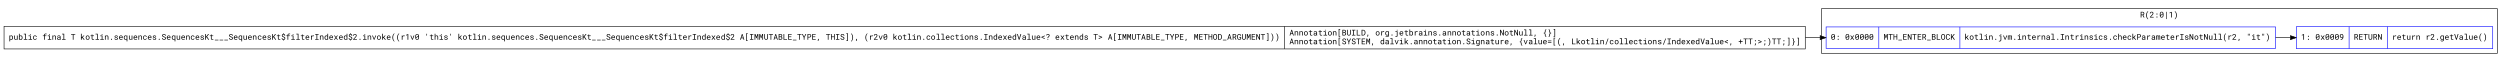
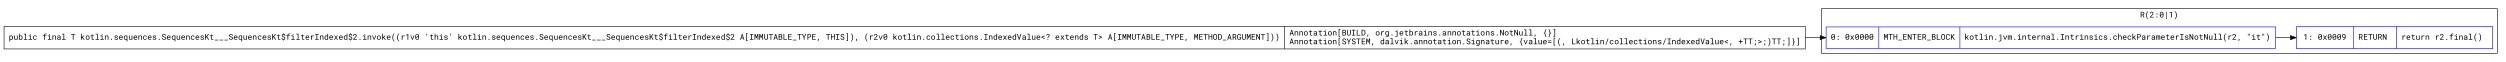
node "1: 0x0009": text "return r2.getValue()" -> "return r2.final()"
